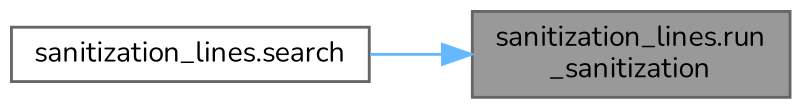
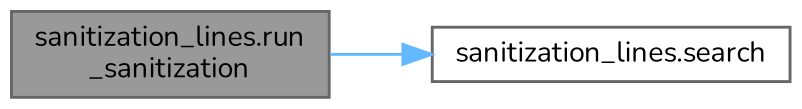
edge "sanitization_lines.search" -> "sanitization_lines.run _sanitization": reversed
